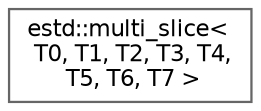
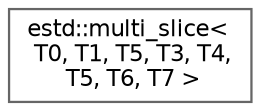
node "estd::multi_slice< T0, T1, T2, T3, T4, T5, T6, T7 >": label "estd::multi_slice< T0, T1, T2, T3, T4, T5, T6, T7 >" -> "estd::multi_slice< T0, T1, T5, T3, T4, T5, T6, T7 >"
